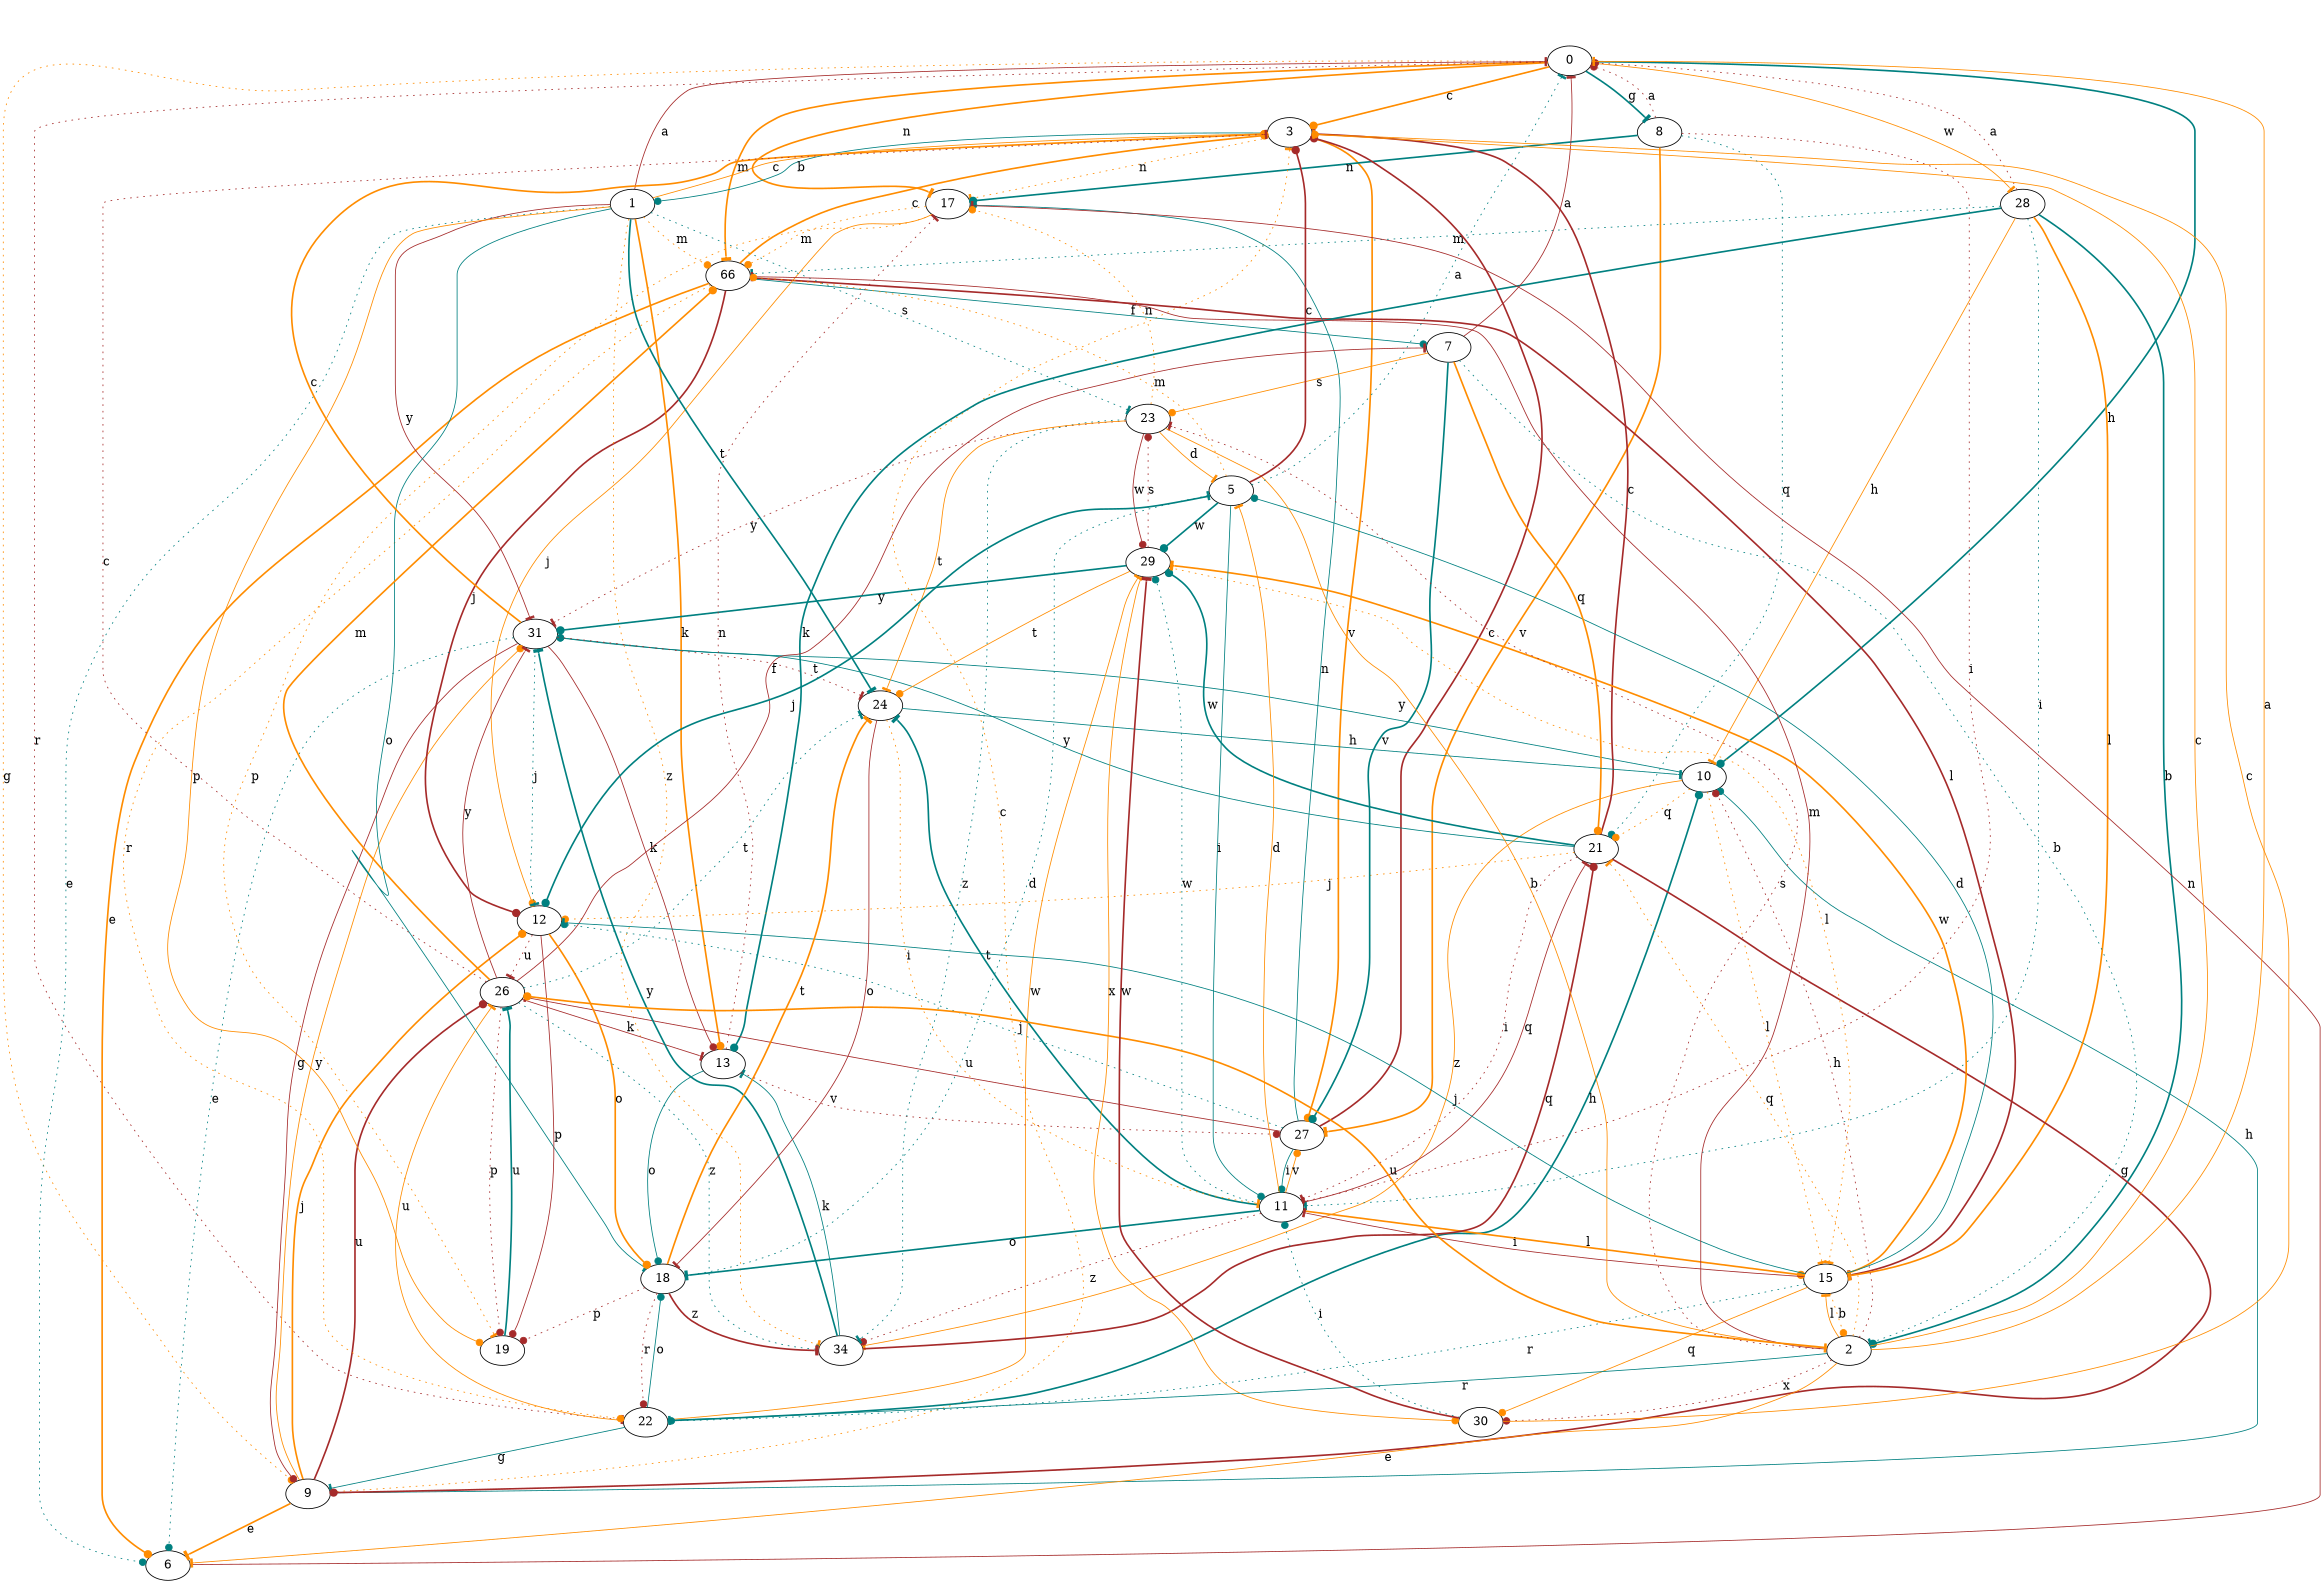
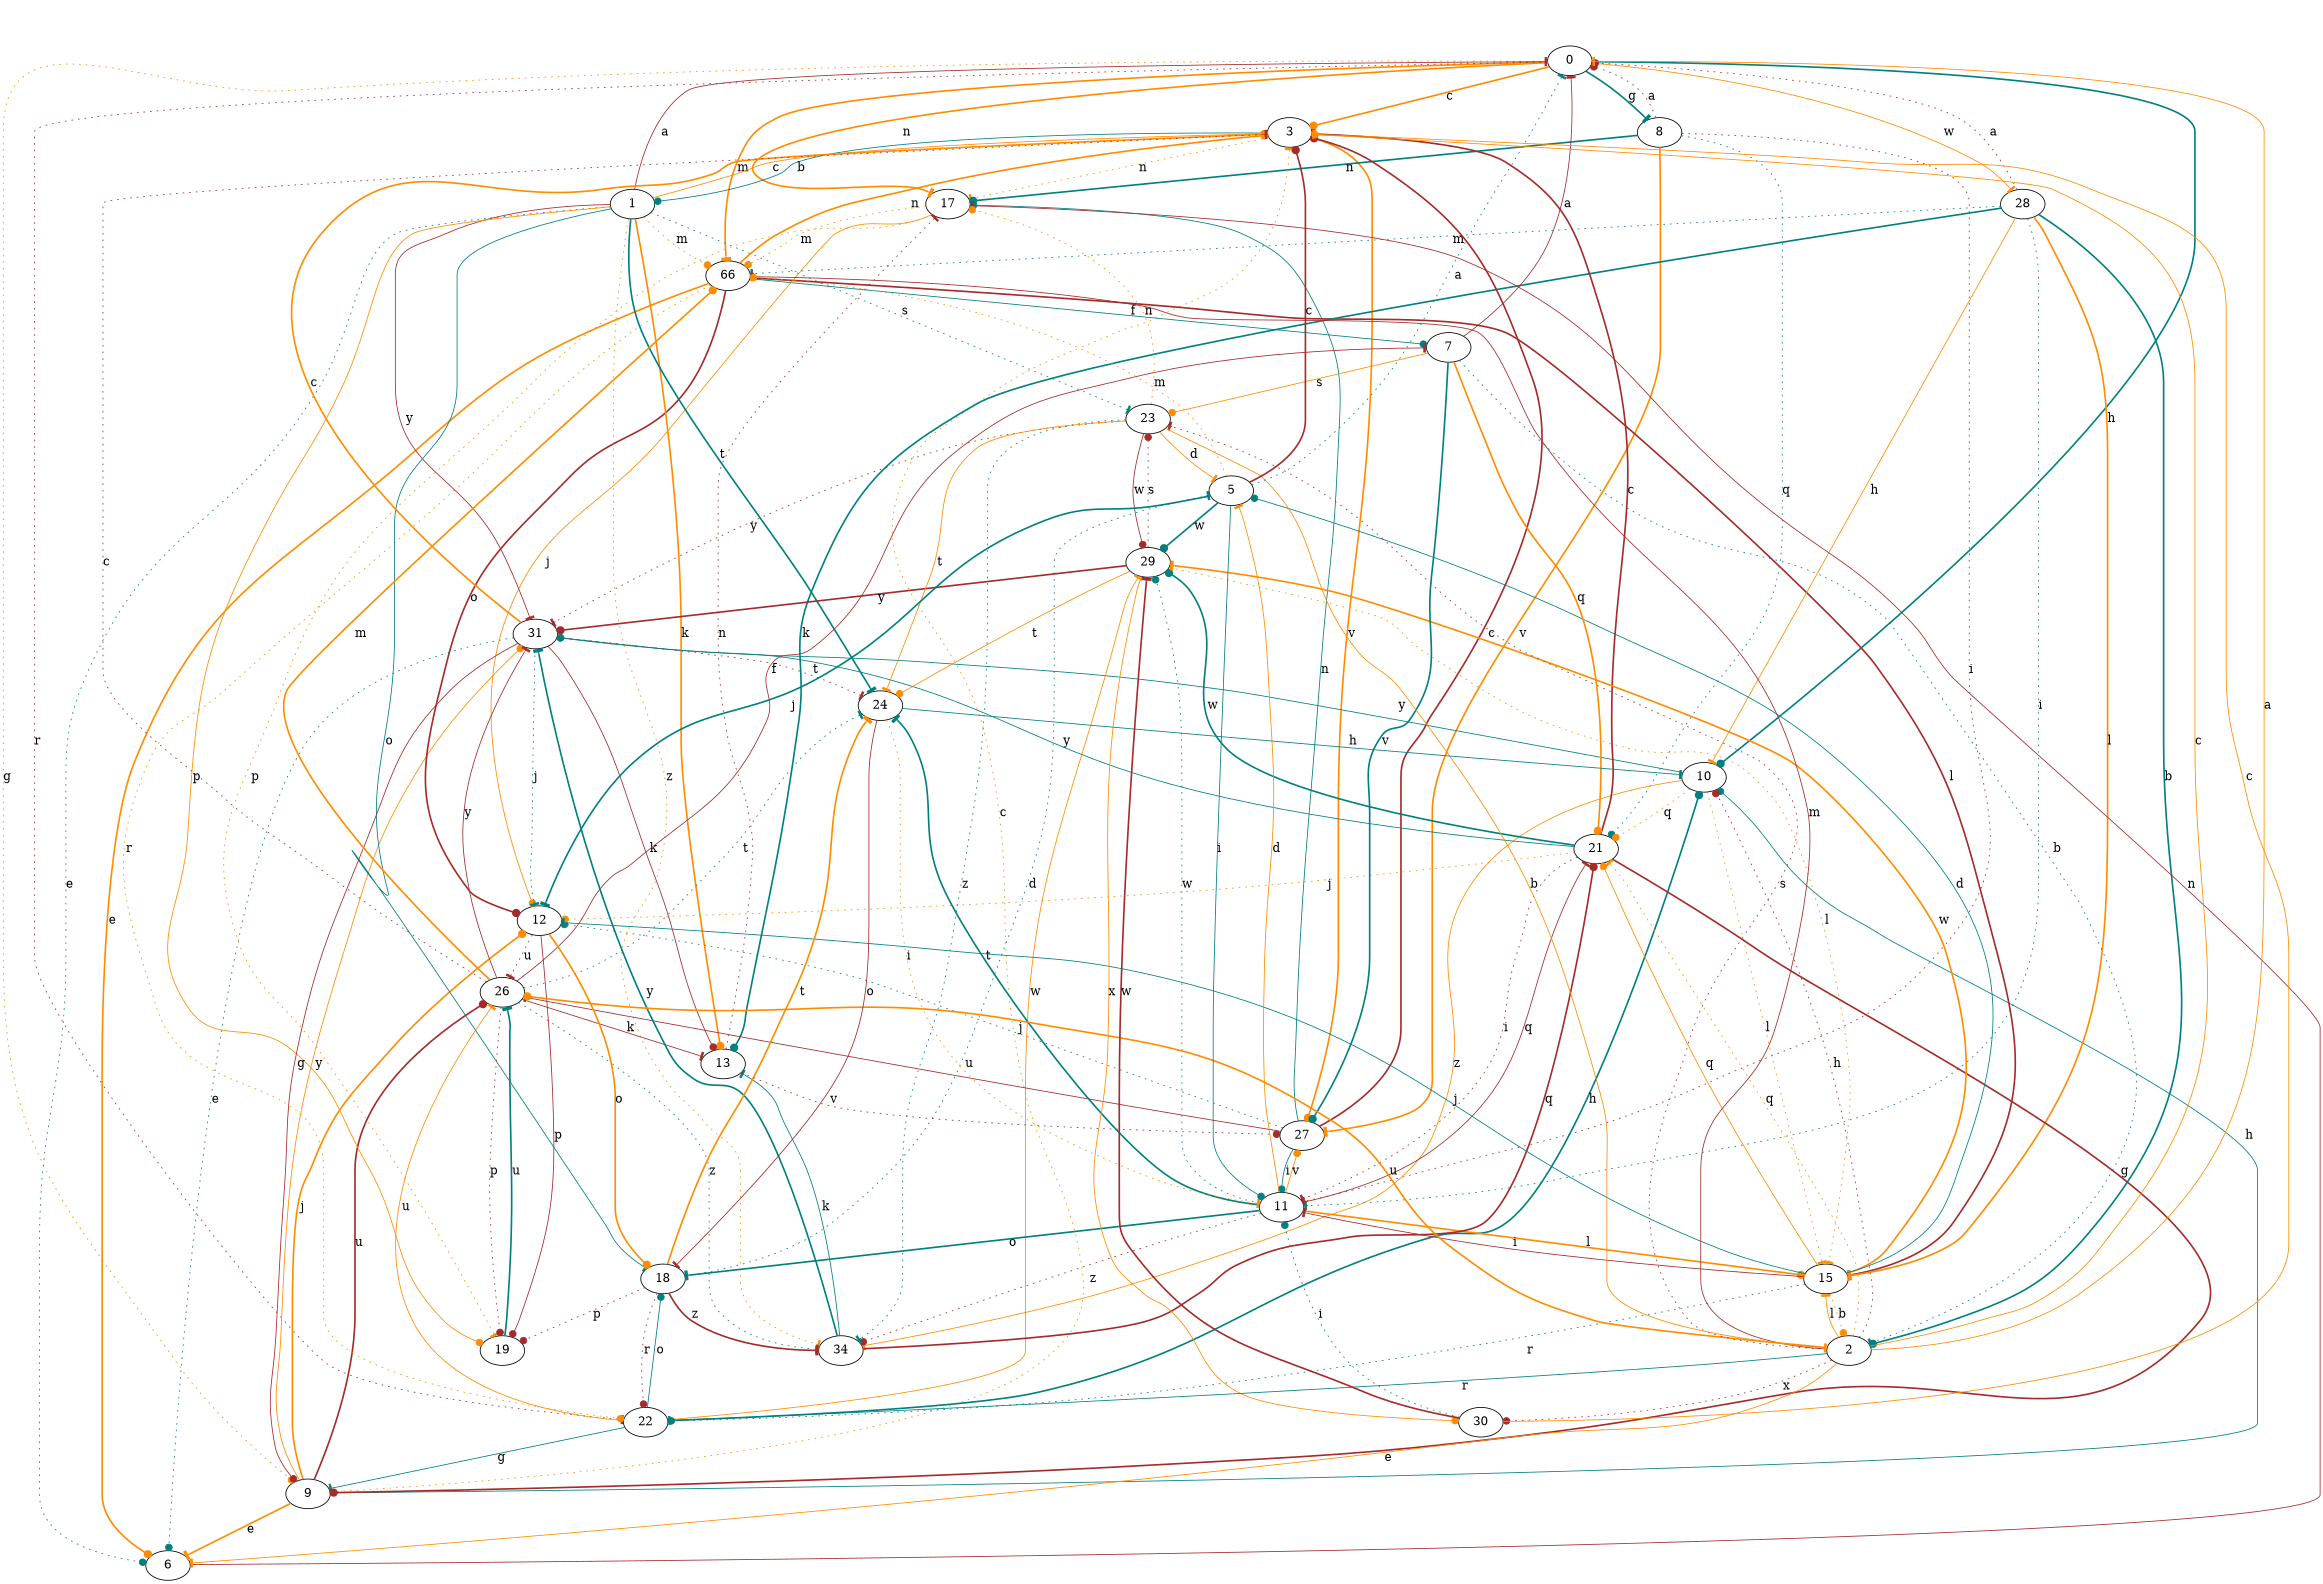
edge "66" -> "3": label "c" -> "n"
edge "66" -> "12": label "j" -> "o"
edge "29" -> "31": color teal -> brown
edge "5" -> "12": arrowhead dot -> tee
edge "13" -> "18": removed, label "o"
edge "15" -> "30": now "15" -> "21"
